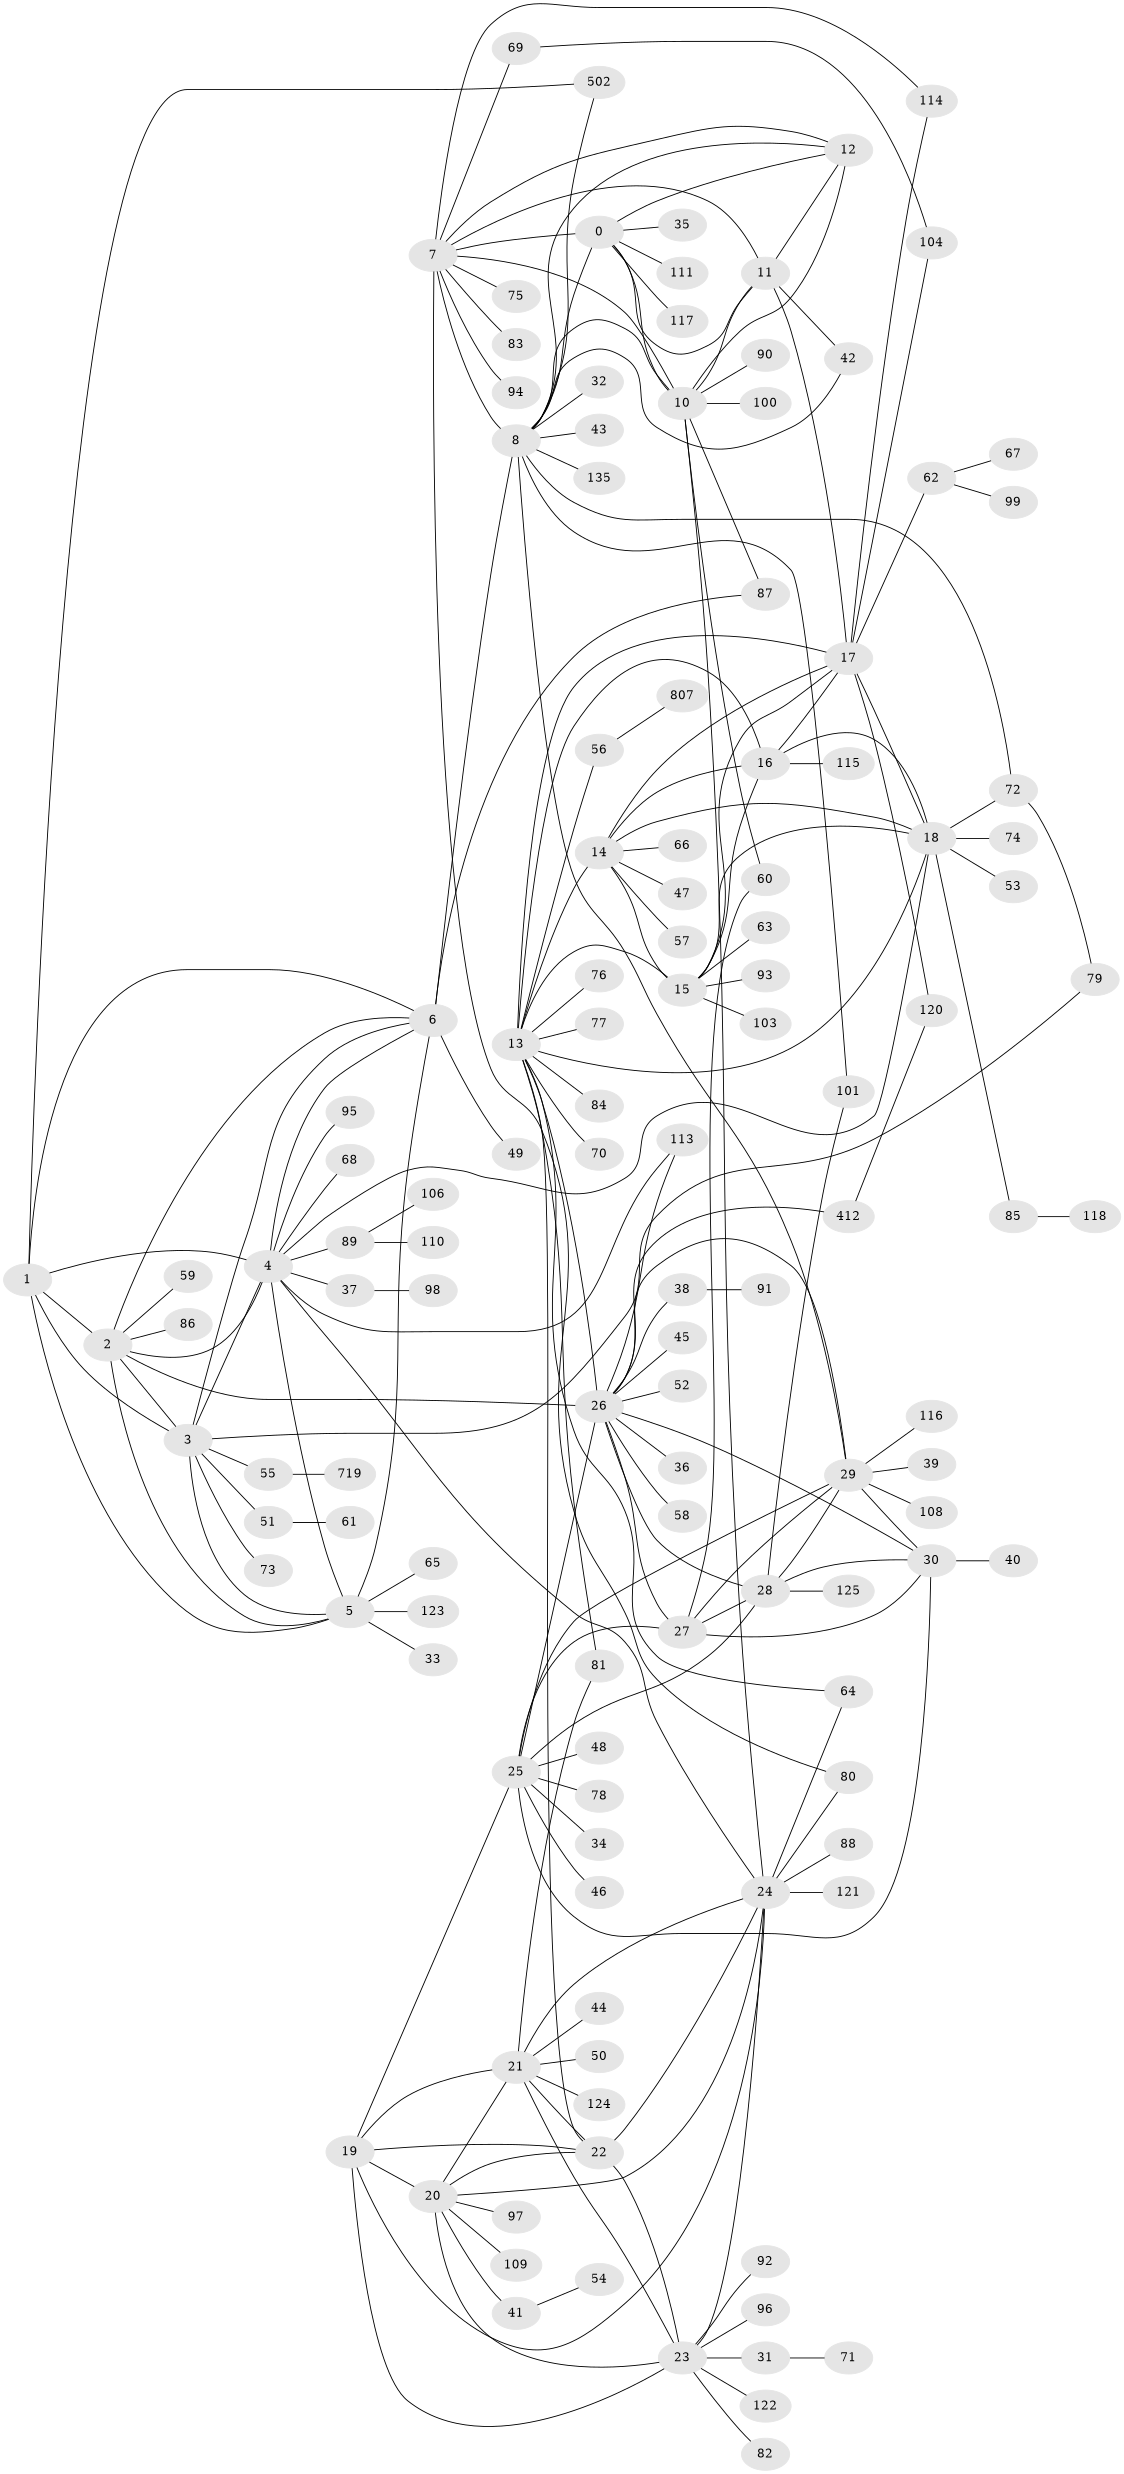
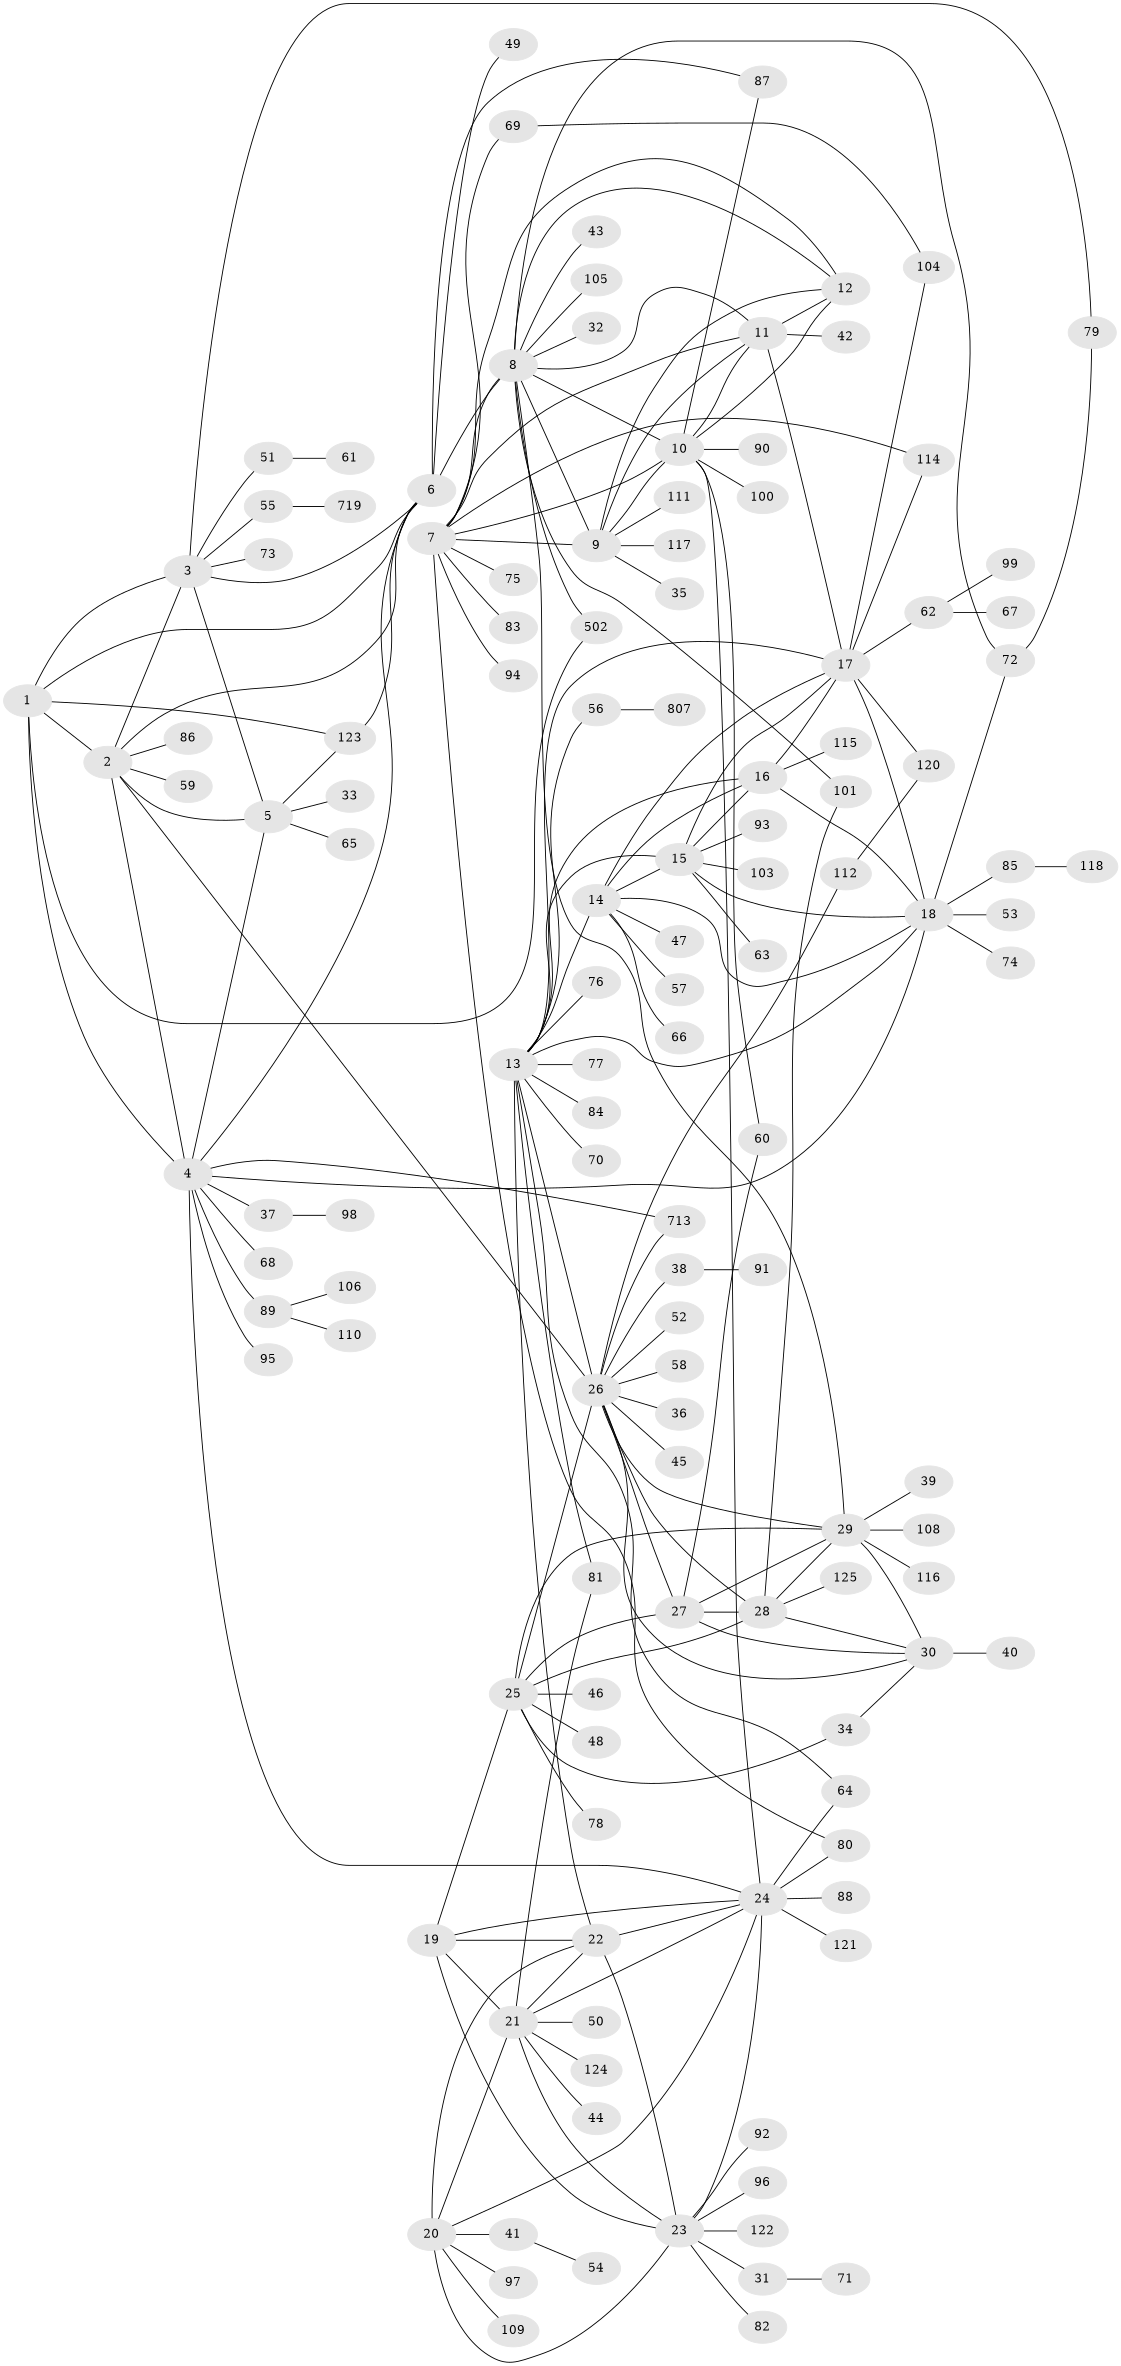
node "0": label "0" -> "9"
edge "42" -- "8": now "11" -- "8"
node "135": label "135" -> "105"
node "113": label "113" -> "713"
node "412": label "412" -> "112"
edge "6" -- "5": now "6" -- "123"
edge "4" -- "3": removed
edge "1" -- "5": now "1" -- "123"
edge "30" -- "25": now "30" -- "34"
edge "19" -- "20": removed
